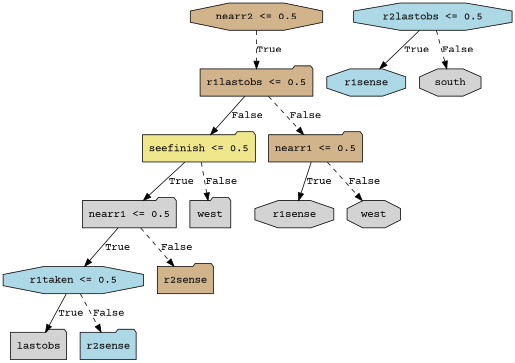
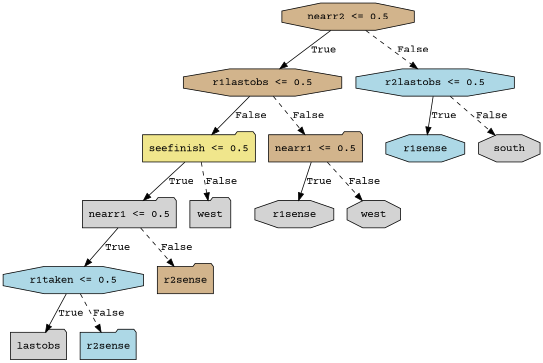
edge "nearr2 <= 0.5" -> "r1lastobs <= 0.5": style dashed -> solid
edge "nearr2 <= 0.5" -> "r2lastobs <= 0.5": added, label "False"
node "r1lastobs <= 0.5": shape folder -> octagon
